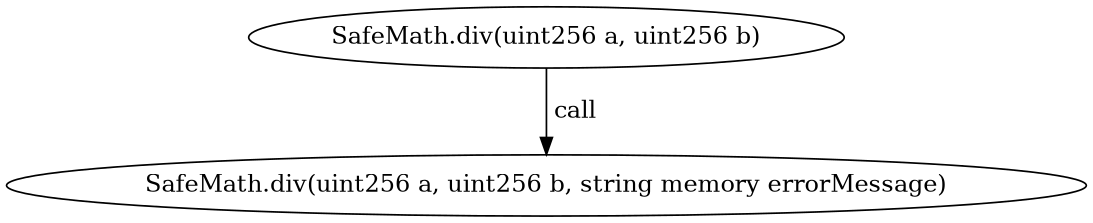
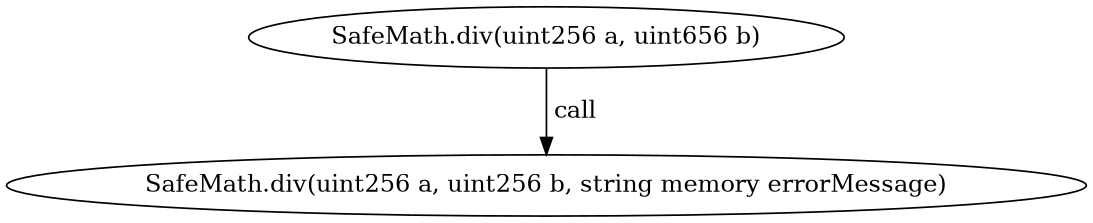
node "SafeMath.div(uint256 a, uint256 b)": label "SafeMath.div(uint256 a, uint256 b)" -> "SafeMath.div(uint256 a, uint656 b)"
